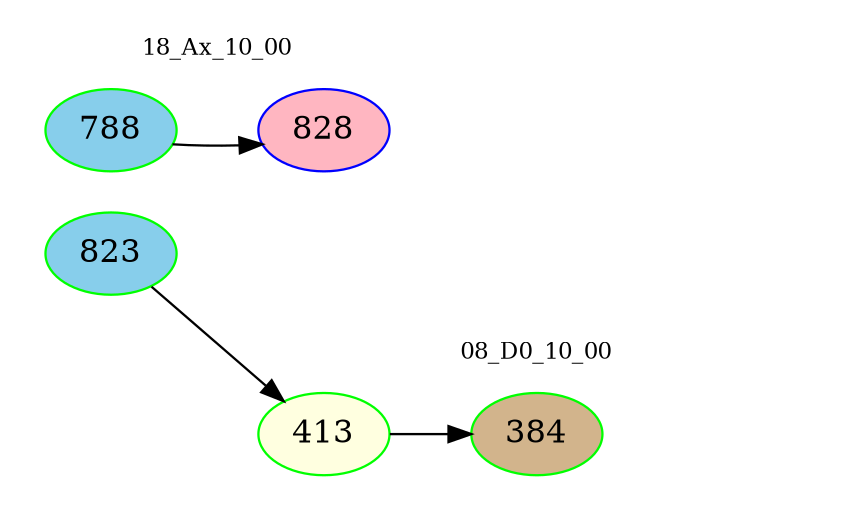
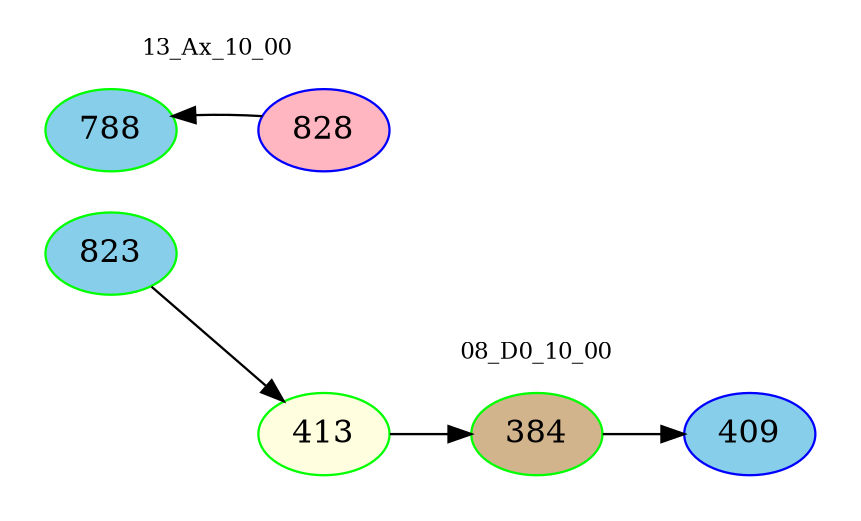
cluster "18_Ax_10_00": label "18_Ax_10_00" -> "13_Ax_10_00"
edge "788" -> "828": reversed
node "409": added
